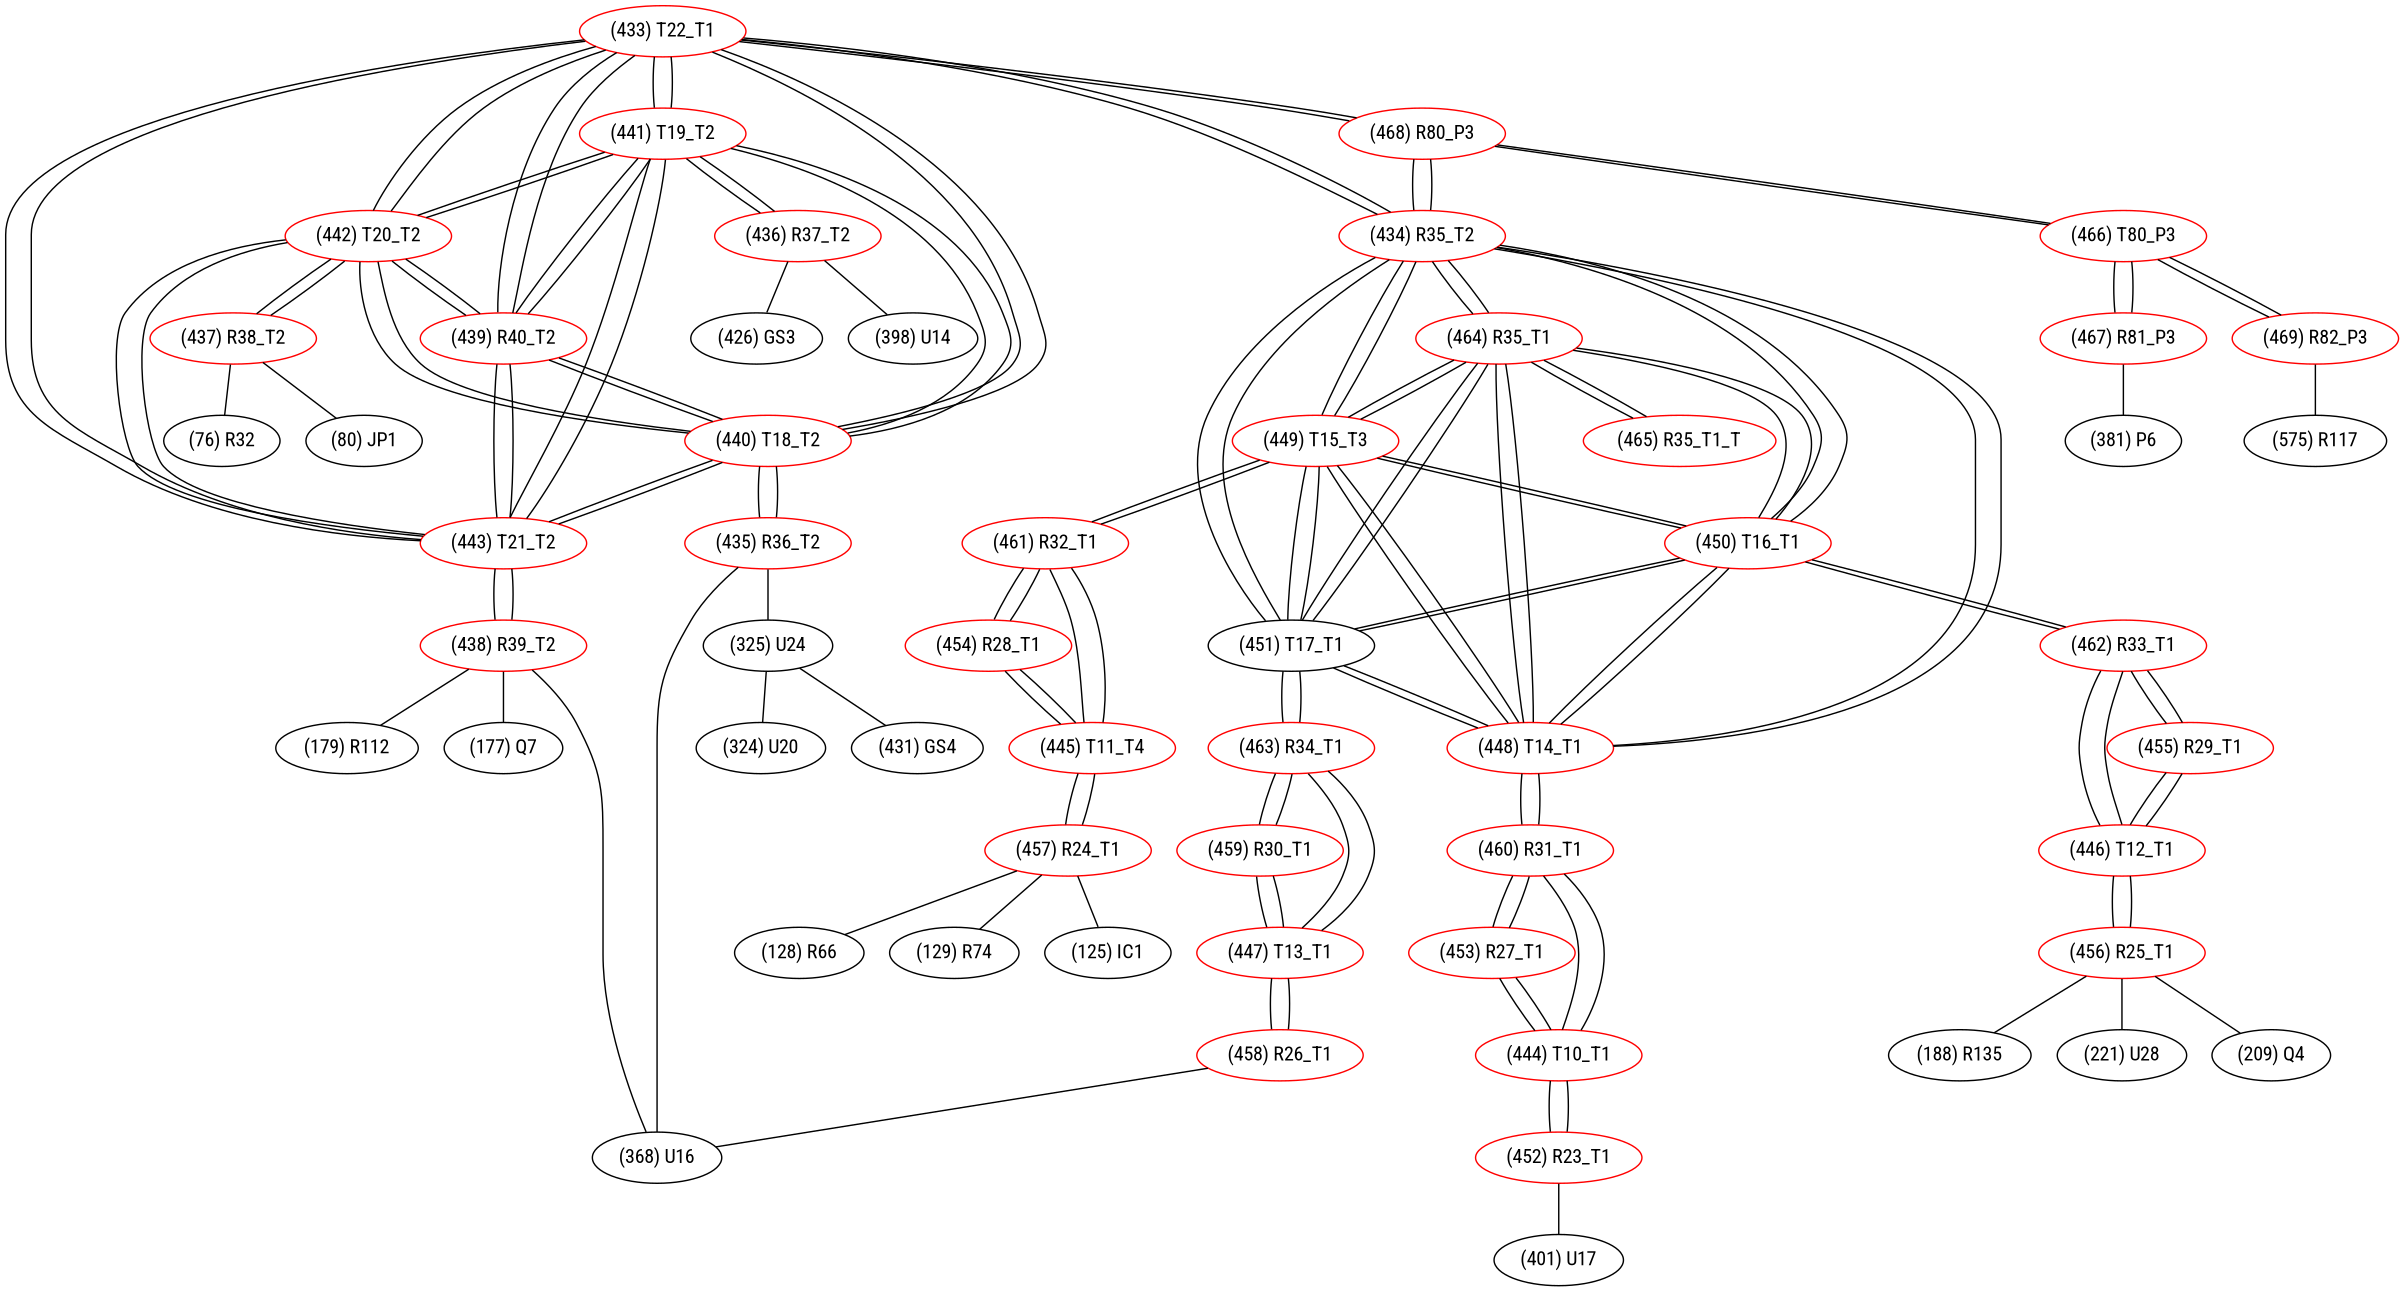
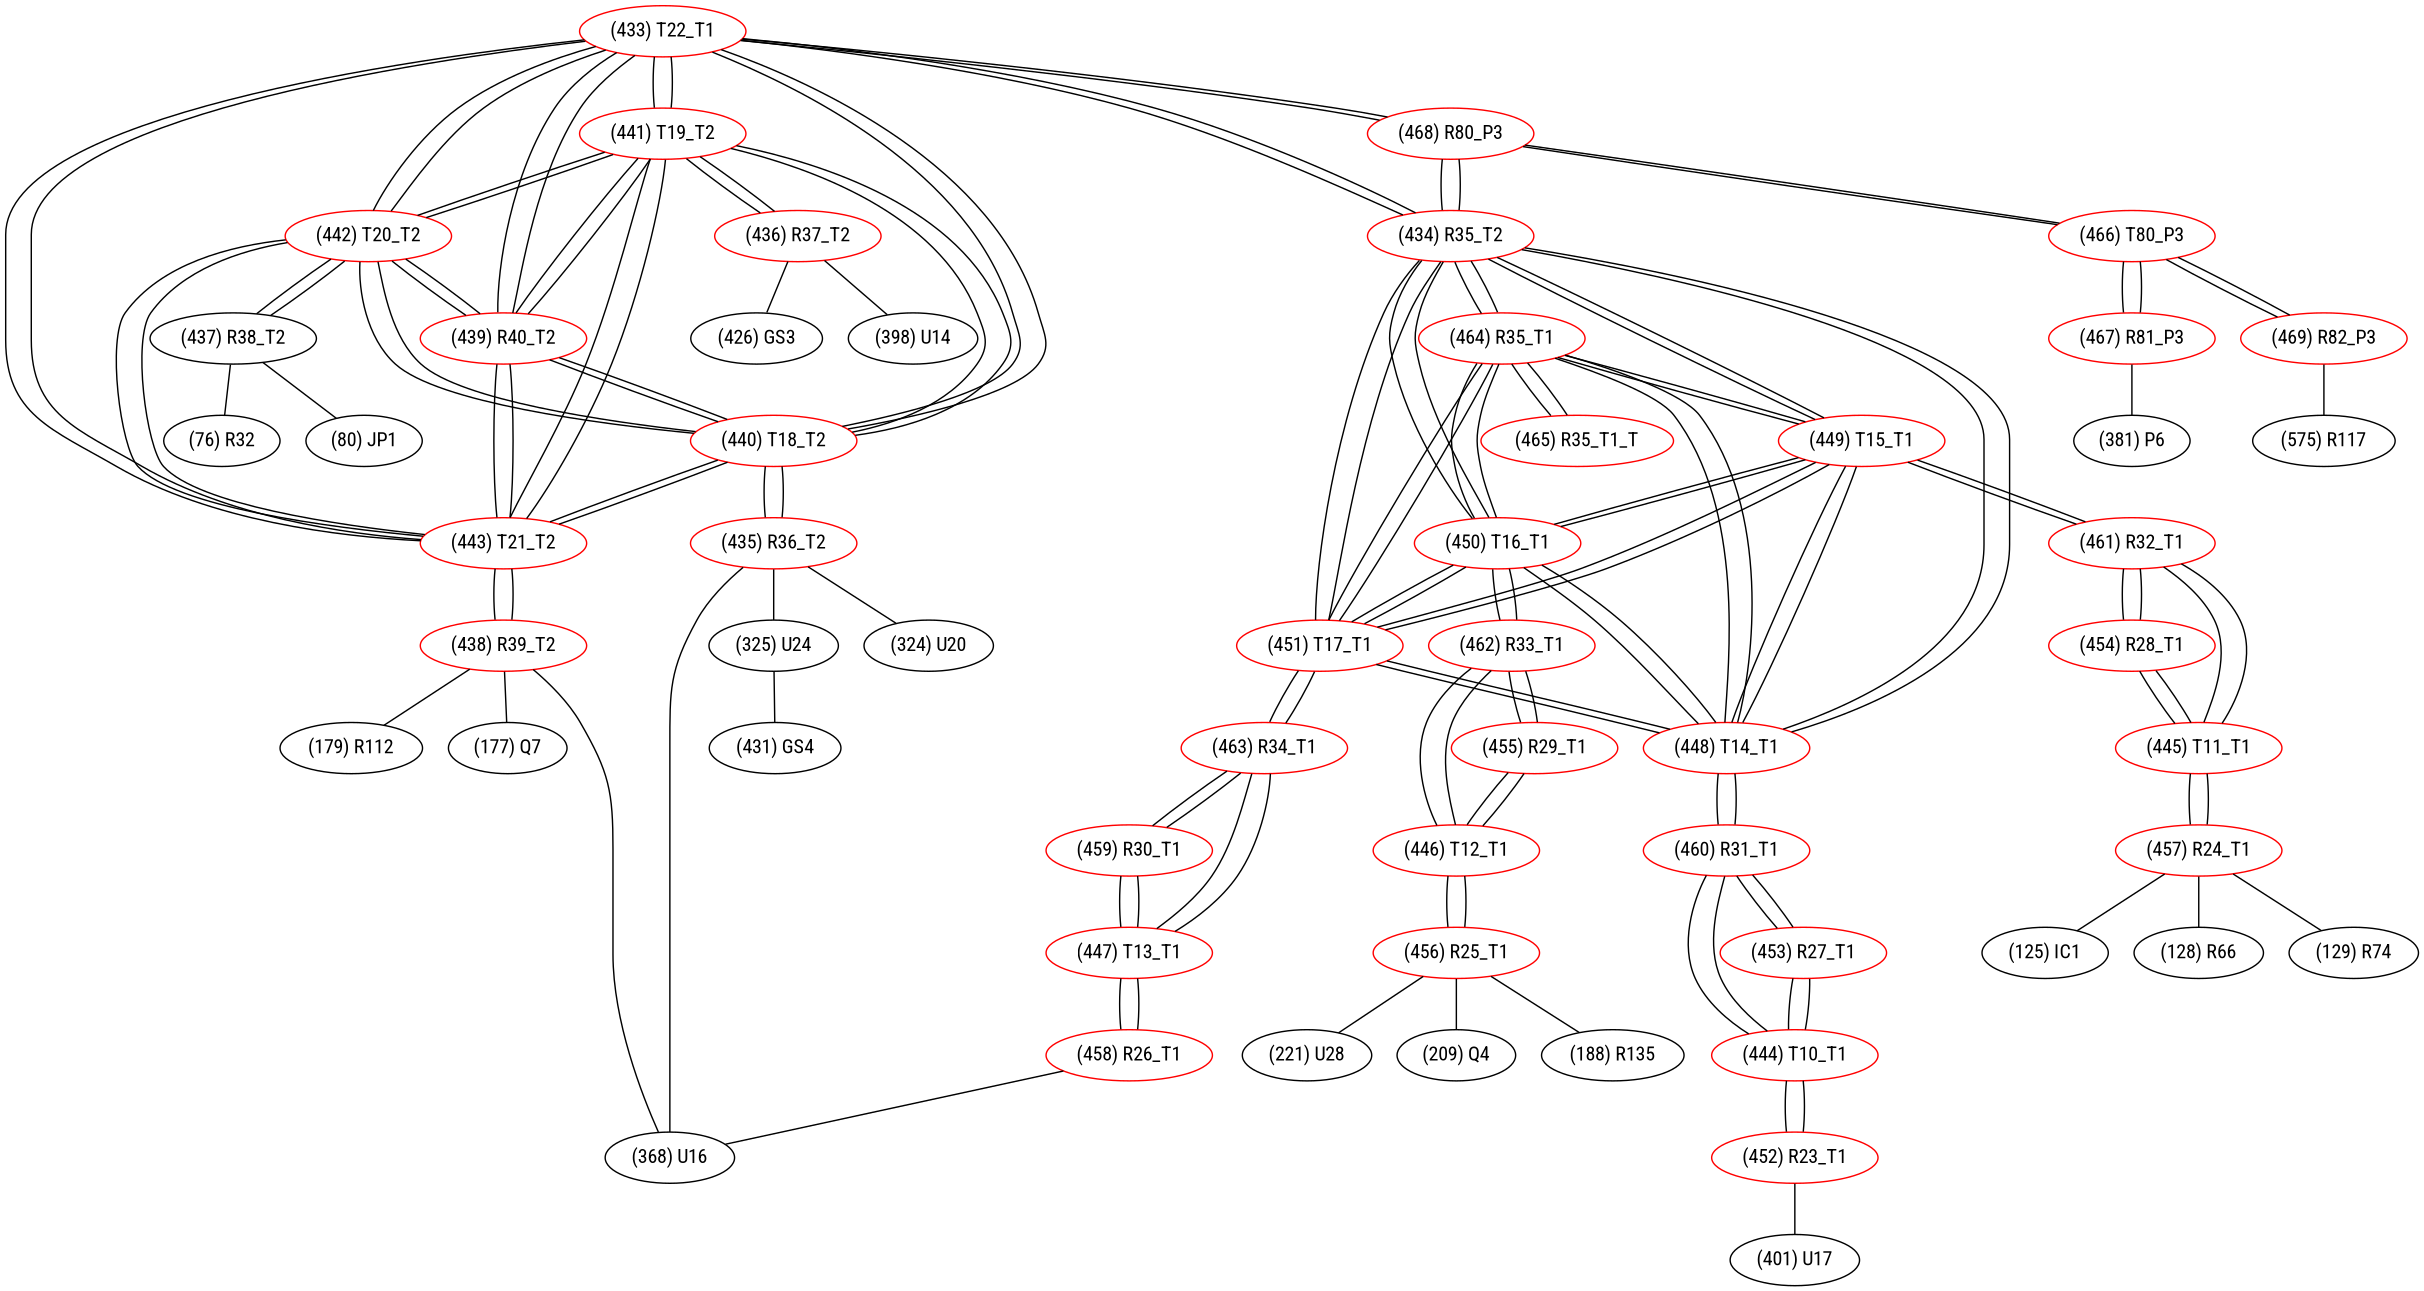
node "(437) R38_T2": color red -> black
node "(449) T15_T3": label "(449) T15_T3" -> "(449) T15_T1"
node "(451) T17_T1": color black -> red
edge "(325) U24" -- "(324) U20": now "(435) R36_T2" -- "(324) U20"
node "(445) T11_T4": label "(445) T11_T4" -> "(445) T11_T1"
